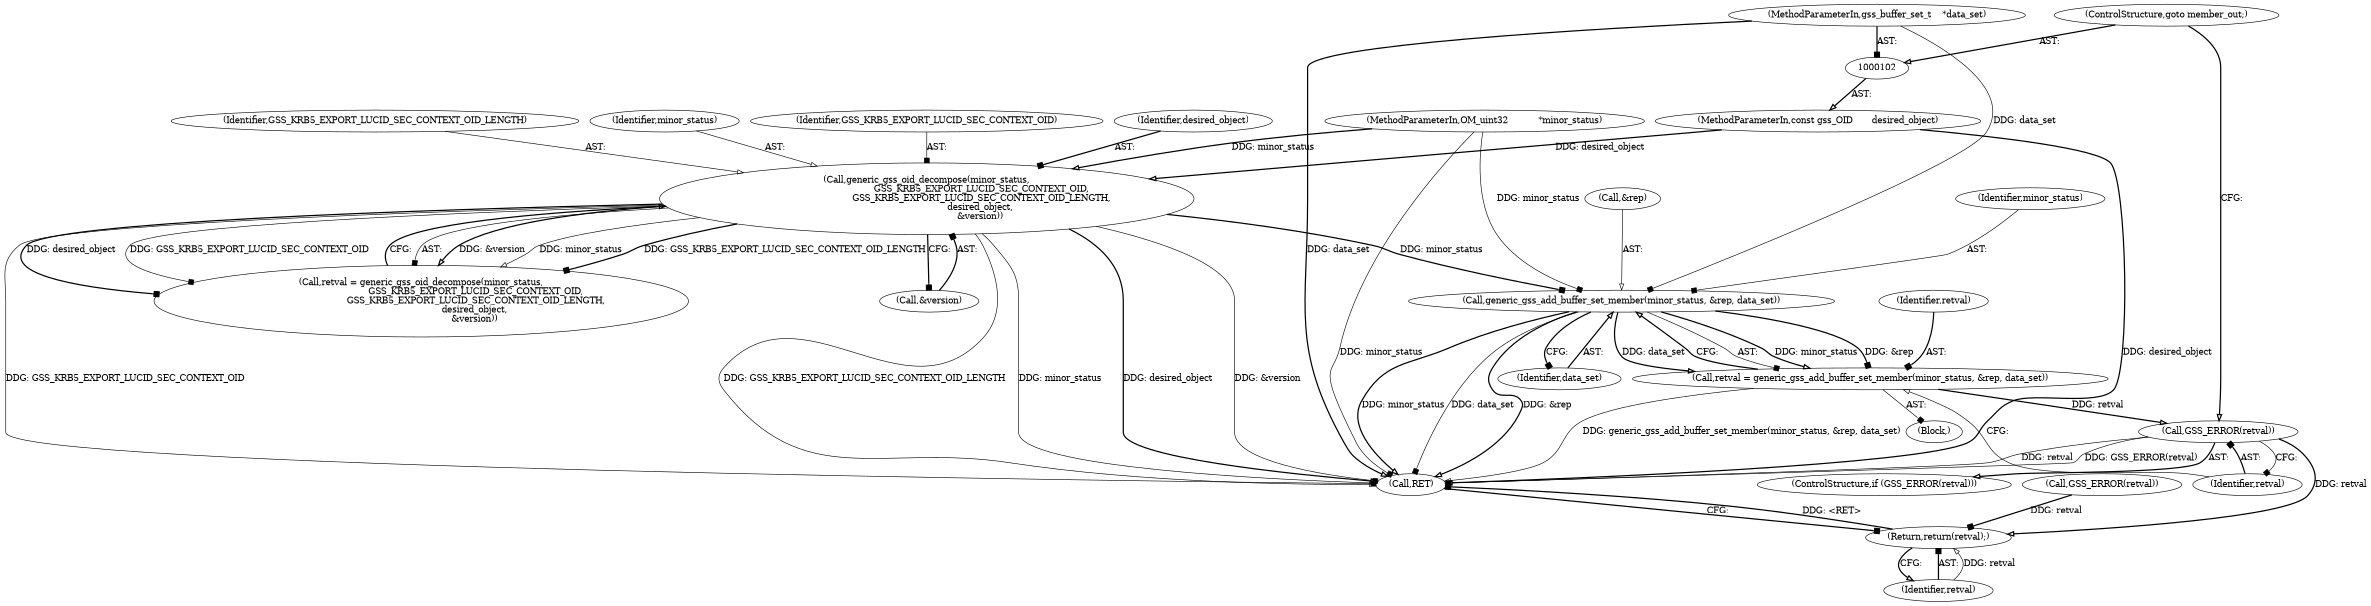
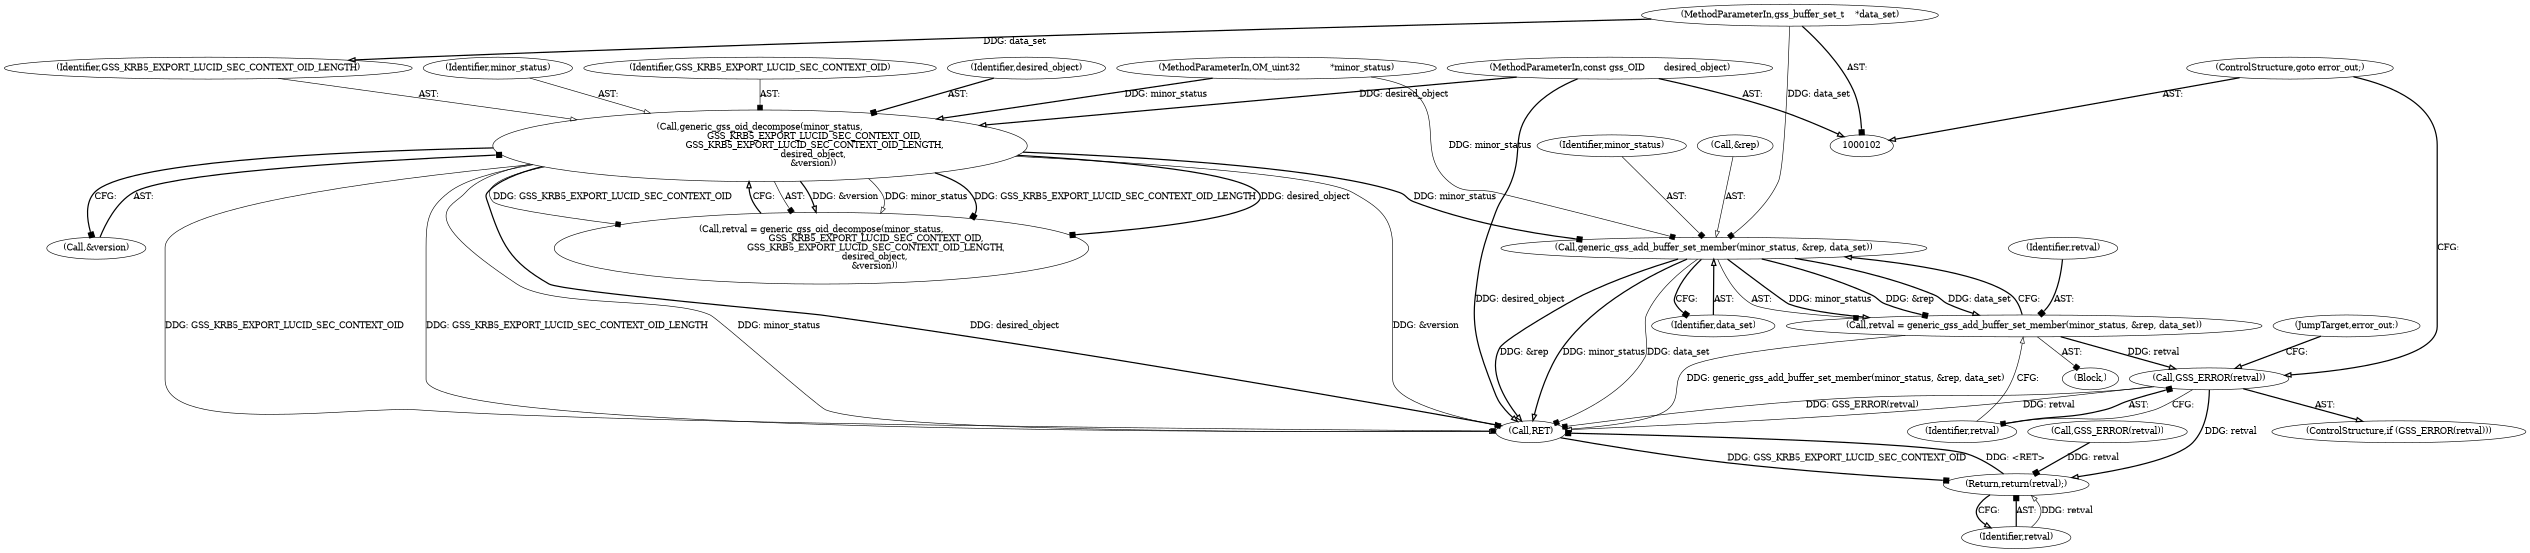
node "(ControlStructure,goto member_out;)": label "(ControlStructure,goto member_out;)" -> "(ControlStructure,goto error_out;)"
edge "(MethodParameterIn,gss_buffer_set_t    *data_set)" -> "(Call,RET)": now "(MethodParameterIn,gss_buffer_set_t    *data_set)" -> "(Identifier,GSS_KRB5_EXPORT_LUCID_SEC_CONTEXT_OID_LENGTH)"
edge "1000102" -> "(MethodParameterIn,const gss_OID       desired_object)": reversed
edge "(MethodParameterIn,OM_uint32           *minor_status)" -> "(Call,RET)": removed, label "DDG: minor_status"
node "(JumpTarget,error_out:)": added
edge "(Call,RET)" -> "(Return,return(retval);)": label "CFG: " -> "DDG: GSS_KRB5_EXPORT_LUCID_SEC_CONTEXT_OID"
